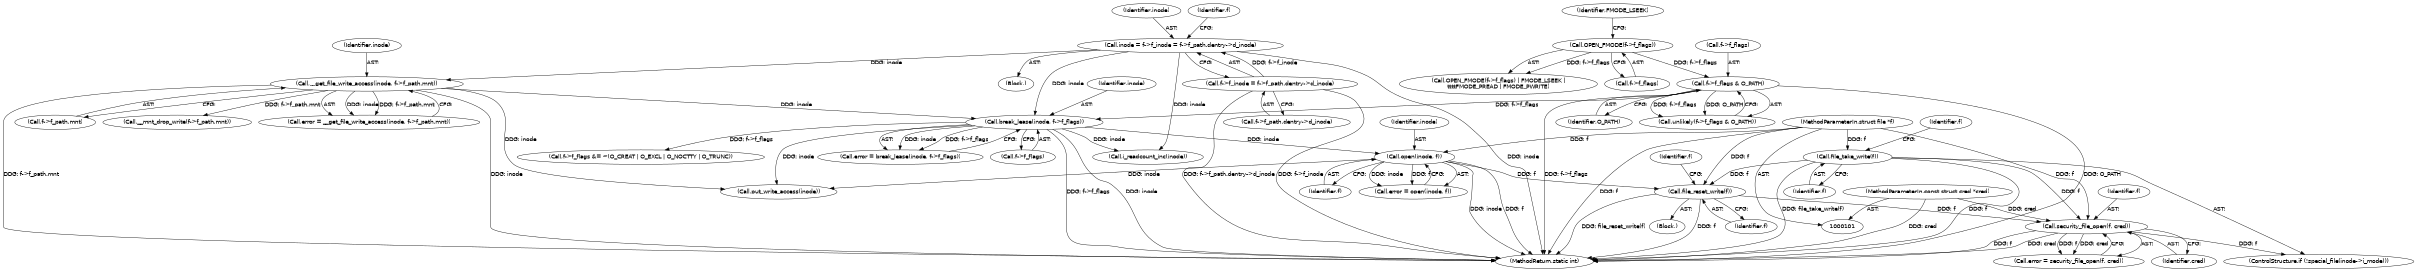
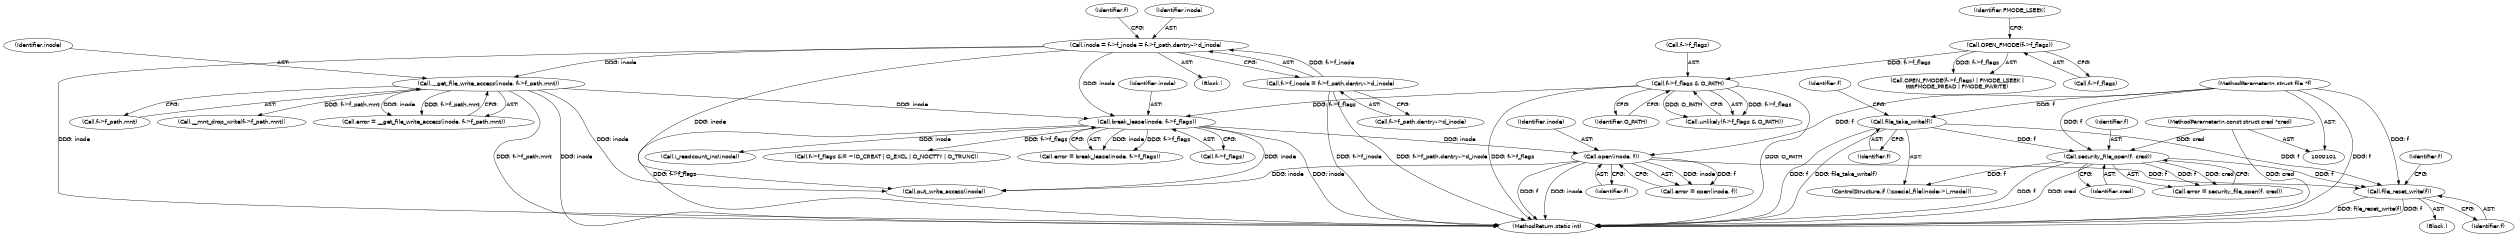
edge "(Call,inode = f->f_inode = f->f_path.dentry->d_inode)" -> "(Call,i_readcount_inc(inode))": now "(Call,inode = f->f_inode = f->f_path.dentry->d_inode)" -> "(Call,put_write_access(inode))"
edge "(Identifier,O_PATH)" -> "(Call,f->f_flags & O_PATH)": label "AST: " -> "CFG: "
edge "(Call,file_reset_write(f))" -> "(Call,security_file_open(f, cred))": reversed
